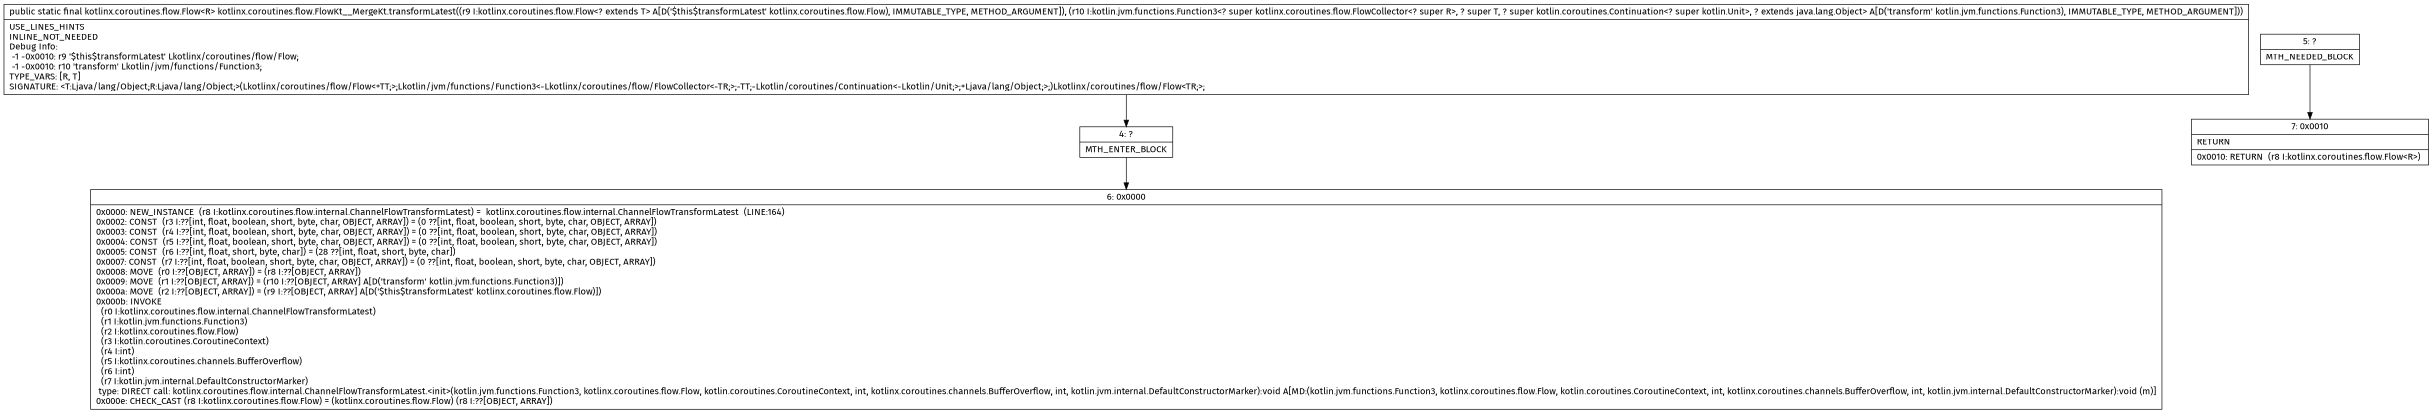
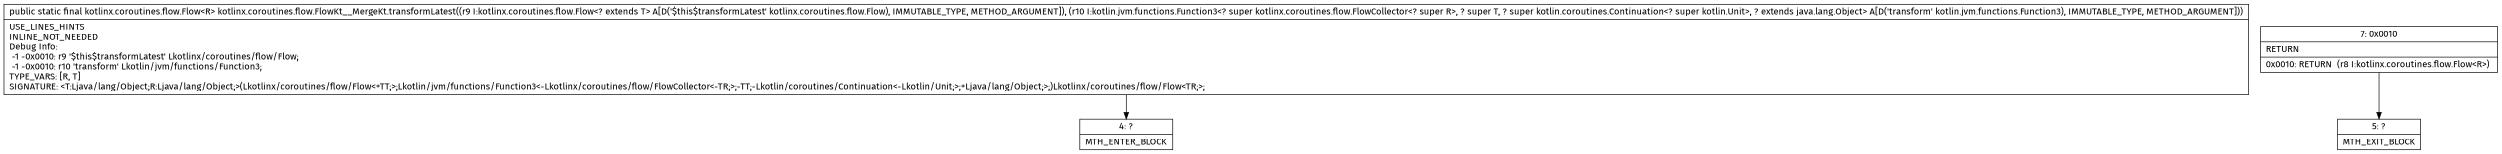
node "5: ?": text "MTH_NEEDED_BLOCK" -> "MTH_EXIT_BLOCK"
edge "5: ?" -> "7: 0x0010": reversed
node "6: 0x0000": removed
